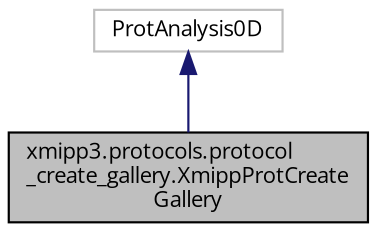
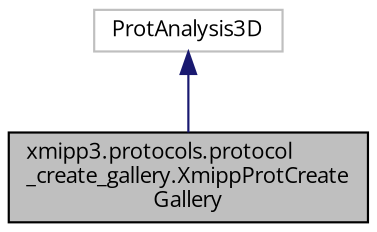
node "ProtAnalysis0D": label "ProtAnalysis0D" -> "ProtAnalysis3D"
